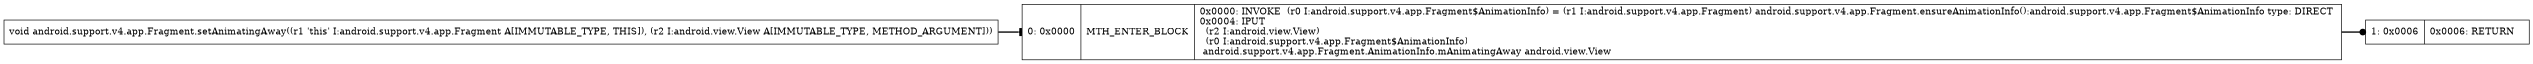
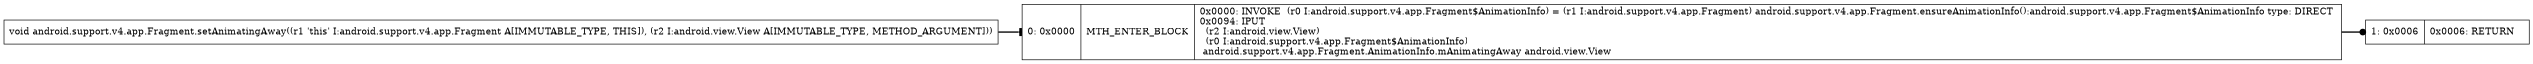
node "0: 0x0000": text "0x0004: IPUT" -> "0x0094: IPUT"
